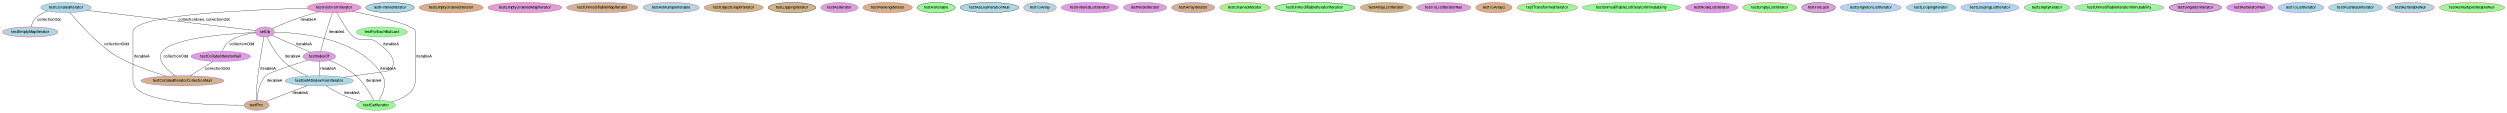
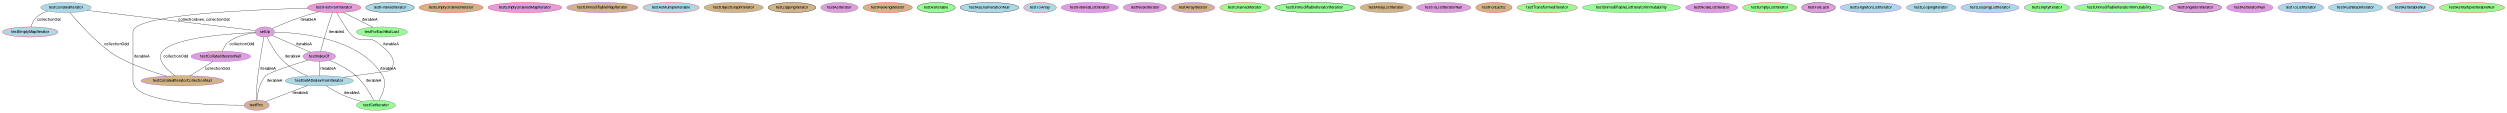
node "testToArray2": label "testToArray2" -> "testForEach2"
edge "testFirstFromIterator" -- "testGetIterator": now "testFirstFromIterator" -- "testForEachButLast"
